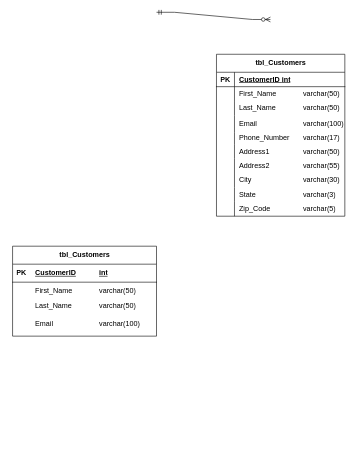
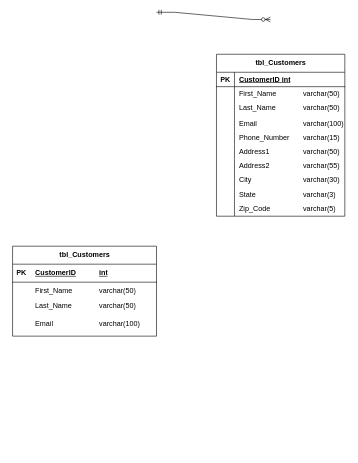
node "Phone_Number varchar(17)": label "Phone_Number varchar(17)" -> "Phone_Number varchar(15)"
